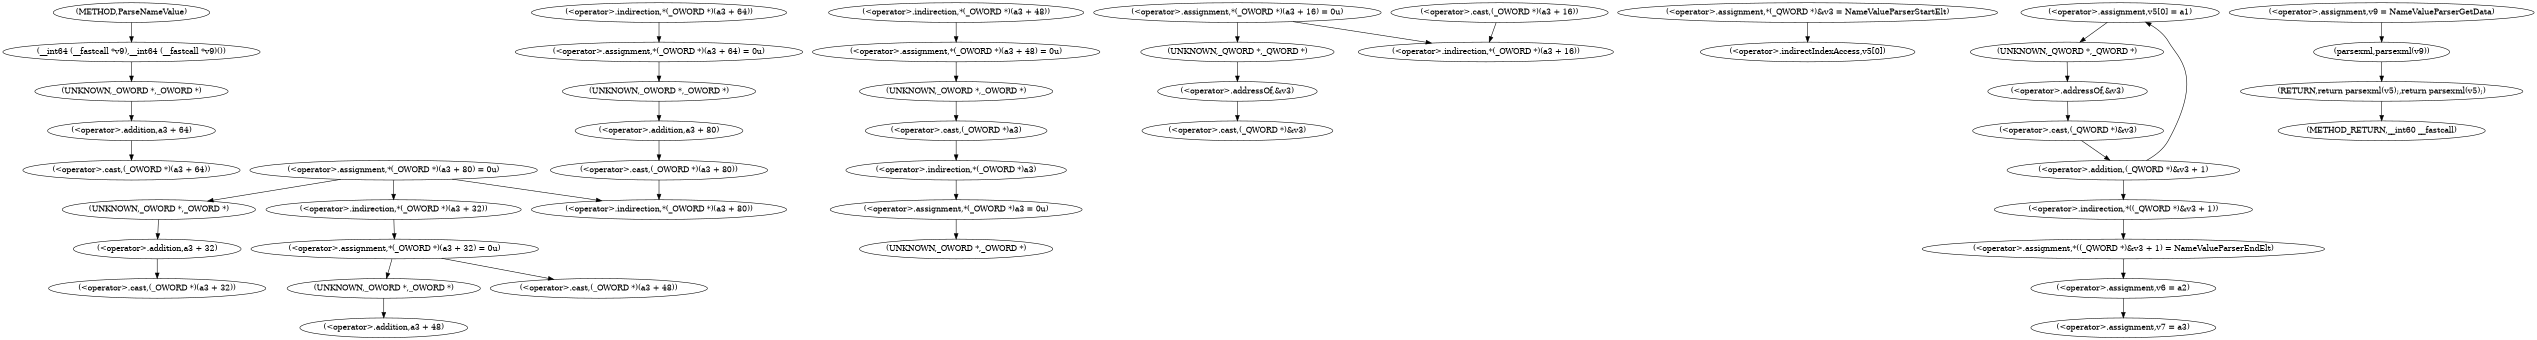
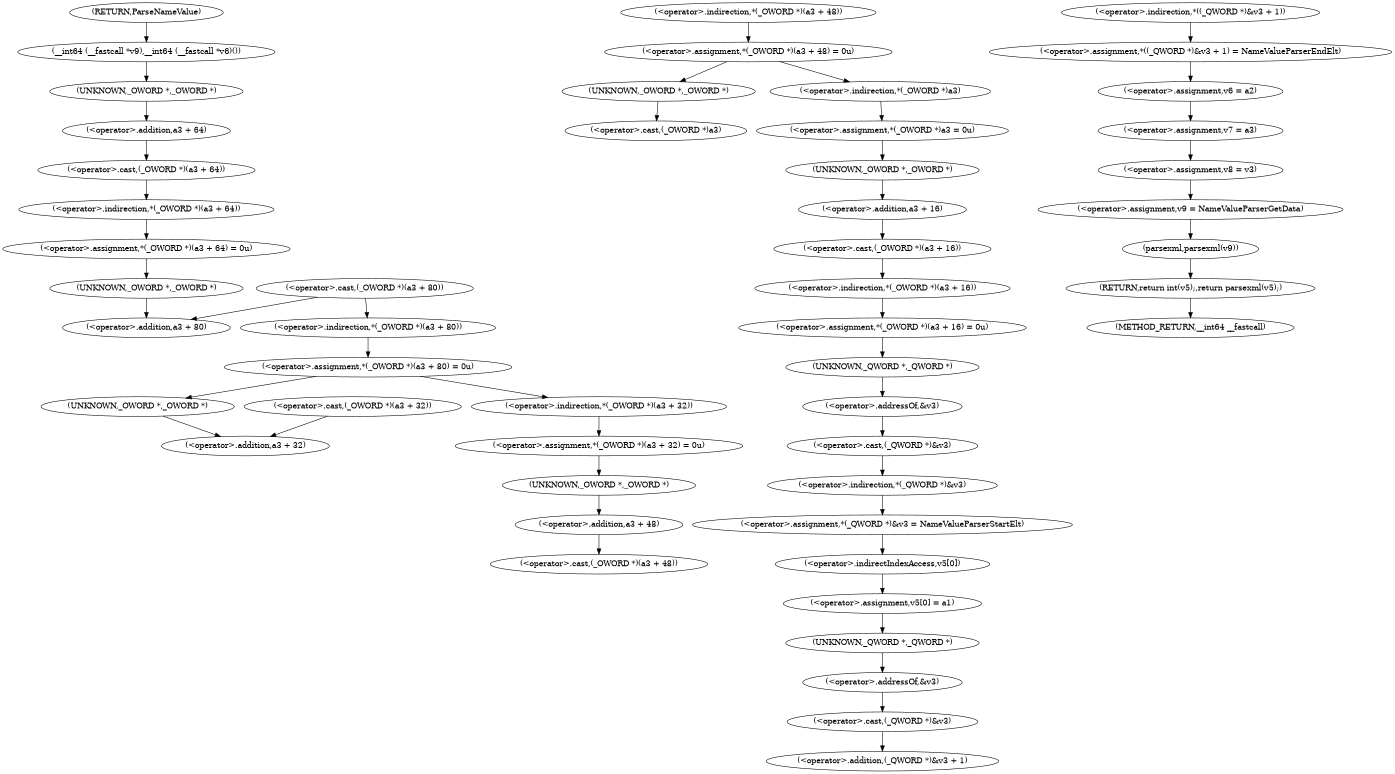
node "(METHOD,ParseNameValue)": label "(METHOD,ParseNameValue)" -> "(RETURN,ParseNameValue)"
edge "(<operator>.assignment,*(_OWORD *)(a3 + 16) = 0u)" -> "(<operator>.indirection,*(_OWORD *)(a3 + 16))": reversed
node "(__int64 (__fastcall *v9),__int64 (__fastcall *v9)())": label "(__int64 (__fastcall *v9),__int64 (__fastcall *v9)())" -> "(__int64 (__fastcall *v9),__int64 (__fastcall *v6)())"
node "(RETURN,return parsexml(v5);,return parsexml(v5);)": label "(RETURN,return parsexml(v5);,return parsexml(v5);)" -> "(RETURN,return int(v5);,return parsexml(v5);)"
edge "(<operator>.addition,(_QWORD *)&v3 + 1)" -> "(<operator>.assignment,v5[0] = a1)": now "(<operator>.indirectIndexAccess,v5[0])" -> "(<operator>.assignment,v5[0] = a1)"
node "(METHOD_RETURN,__int60 __fastcall)": label "(METHOD_RETURN,__int60 __fastcall)" -> "(METHOD_RETURN,__int64 __fastcall)"
edge "(<operator>.addition,a3 + 80)" -> "(<operator>.cast,(_OWORD *)(a3 + 80))": reversed
edge "(<operator>.cast,(_OWORD *)a3)" -> "(<operator>.indirection,*(_OWORD *)a3)": now "(<operator>.assignment,*(_OWORD *)(a3 + 48) = 0u)" -> "(<operator>.indirection,*(_OWORD *)a3)"
node "(<operator>.assignment,v8 = v3)": added
edge "(<operator>.cast,(_OWORD *)(a3 + 64))" -> "(<operator>.indirection,*(_OWORD *)(a3 + 64))": added
edge "(<operator>.addition,(_QWORD *)&v3 + 1)" -> "(<operator>.indirection,*((_QWORD *)&v3 + 1))": removed
edge "(<operator>.assignment,*(_OWORD *)(a3 + 80) = 0u)" -> "(<operator>.indirection,*(_OWORD *)(a3 + 80))": reversed
node "(<operator>.addition,a3 + 16)": added
edge "(<operator>.addition,a3 + 32)" -> "(<operator>.cast,(_OWORD *)(a3 + 32))": reversed
edge "(<operator>.assignment,*(_OWORD *)(a3 + 32) = 0u)" -> "(<operator>.cast,(_OWORD *)(a3 + 48))": now "(<operator>.addition,a3 + 48)" -> "(<operator>.cast,(_OWORD *)(a3 + 48))"
node "(<operator>.indirection,*(_QWORD *)&v3)": added
